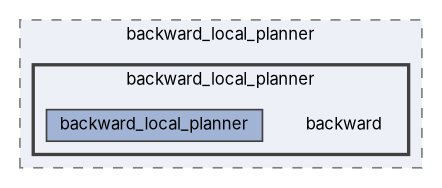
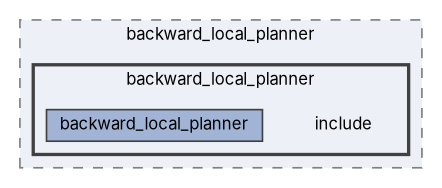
node "backward": label "backward" -> "include"
